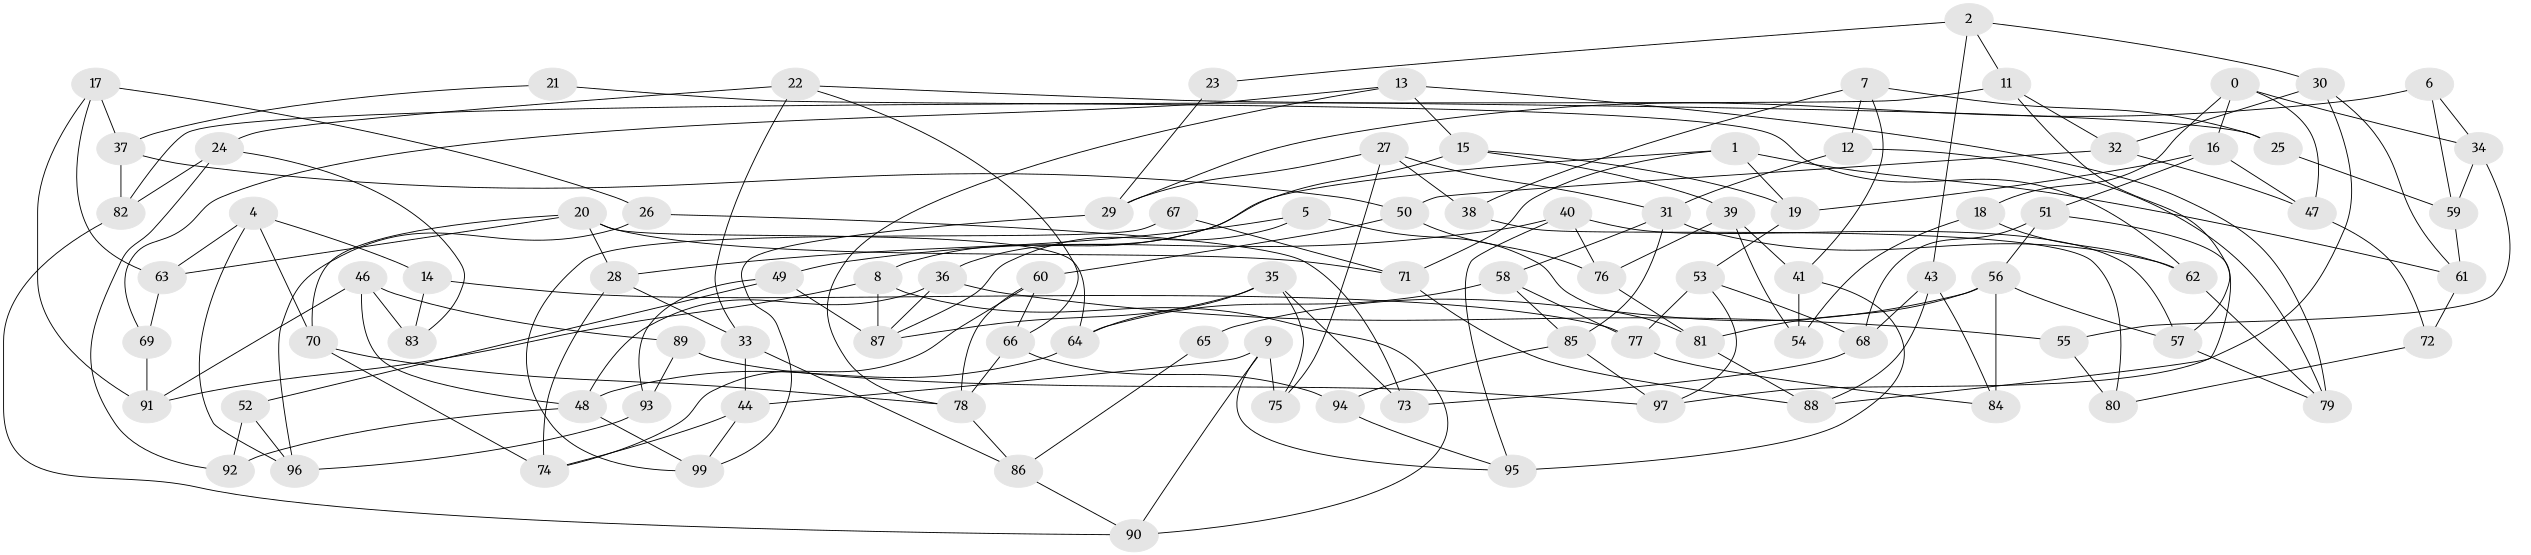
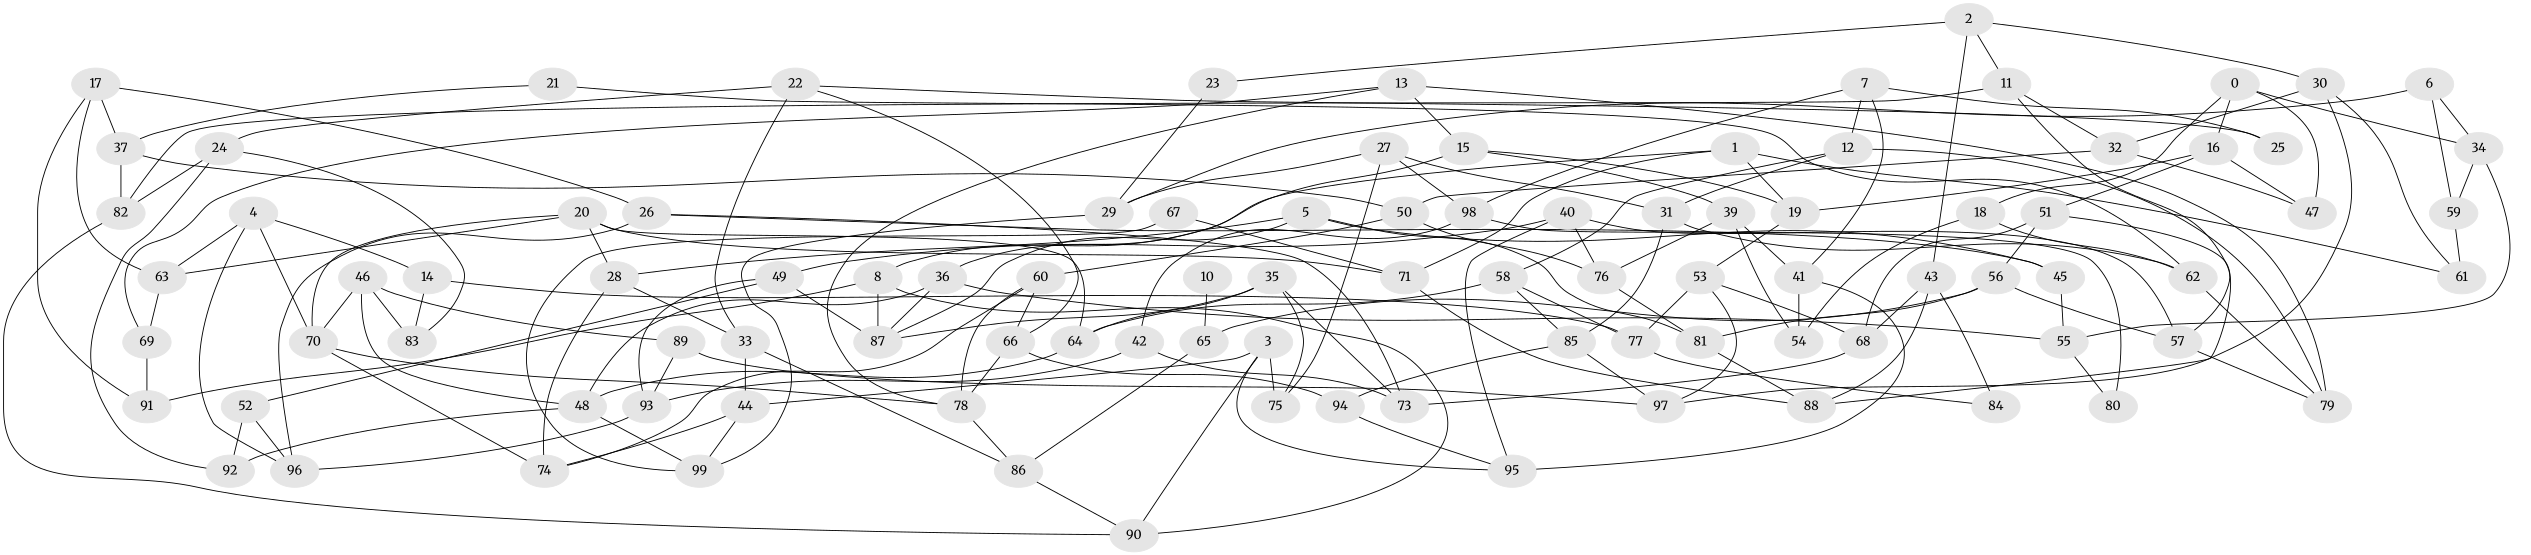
edge "25" -- "59": removed
node "38": label "38" -> "98"
edge "31" -- "58": now "12" -- "58"
node "10": added
node "45": added
edge "46" -- "91": now "46" -- "70"
node "42": added
node "9": label "9" -> "3"
edge "56" -- "84": removed
node "72": removed
